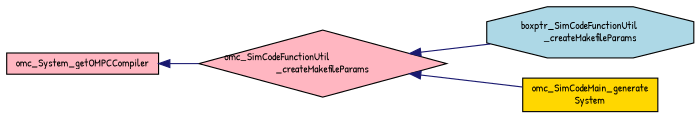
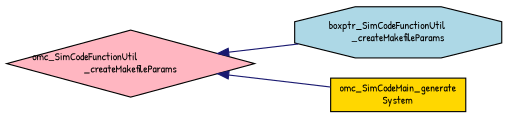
node "omc_System_getOMPCCompiler": removed
